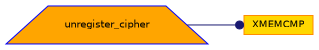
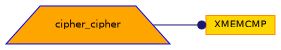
node "unregister_cipher": label "unregister_cipher" -> "cipher_cipher"
